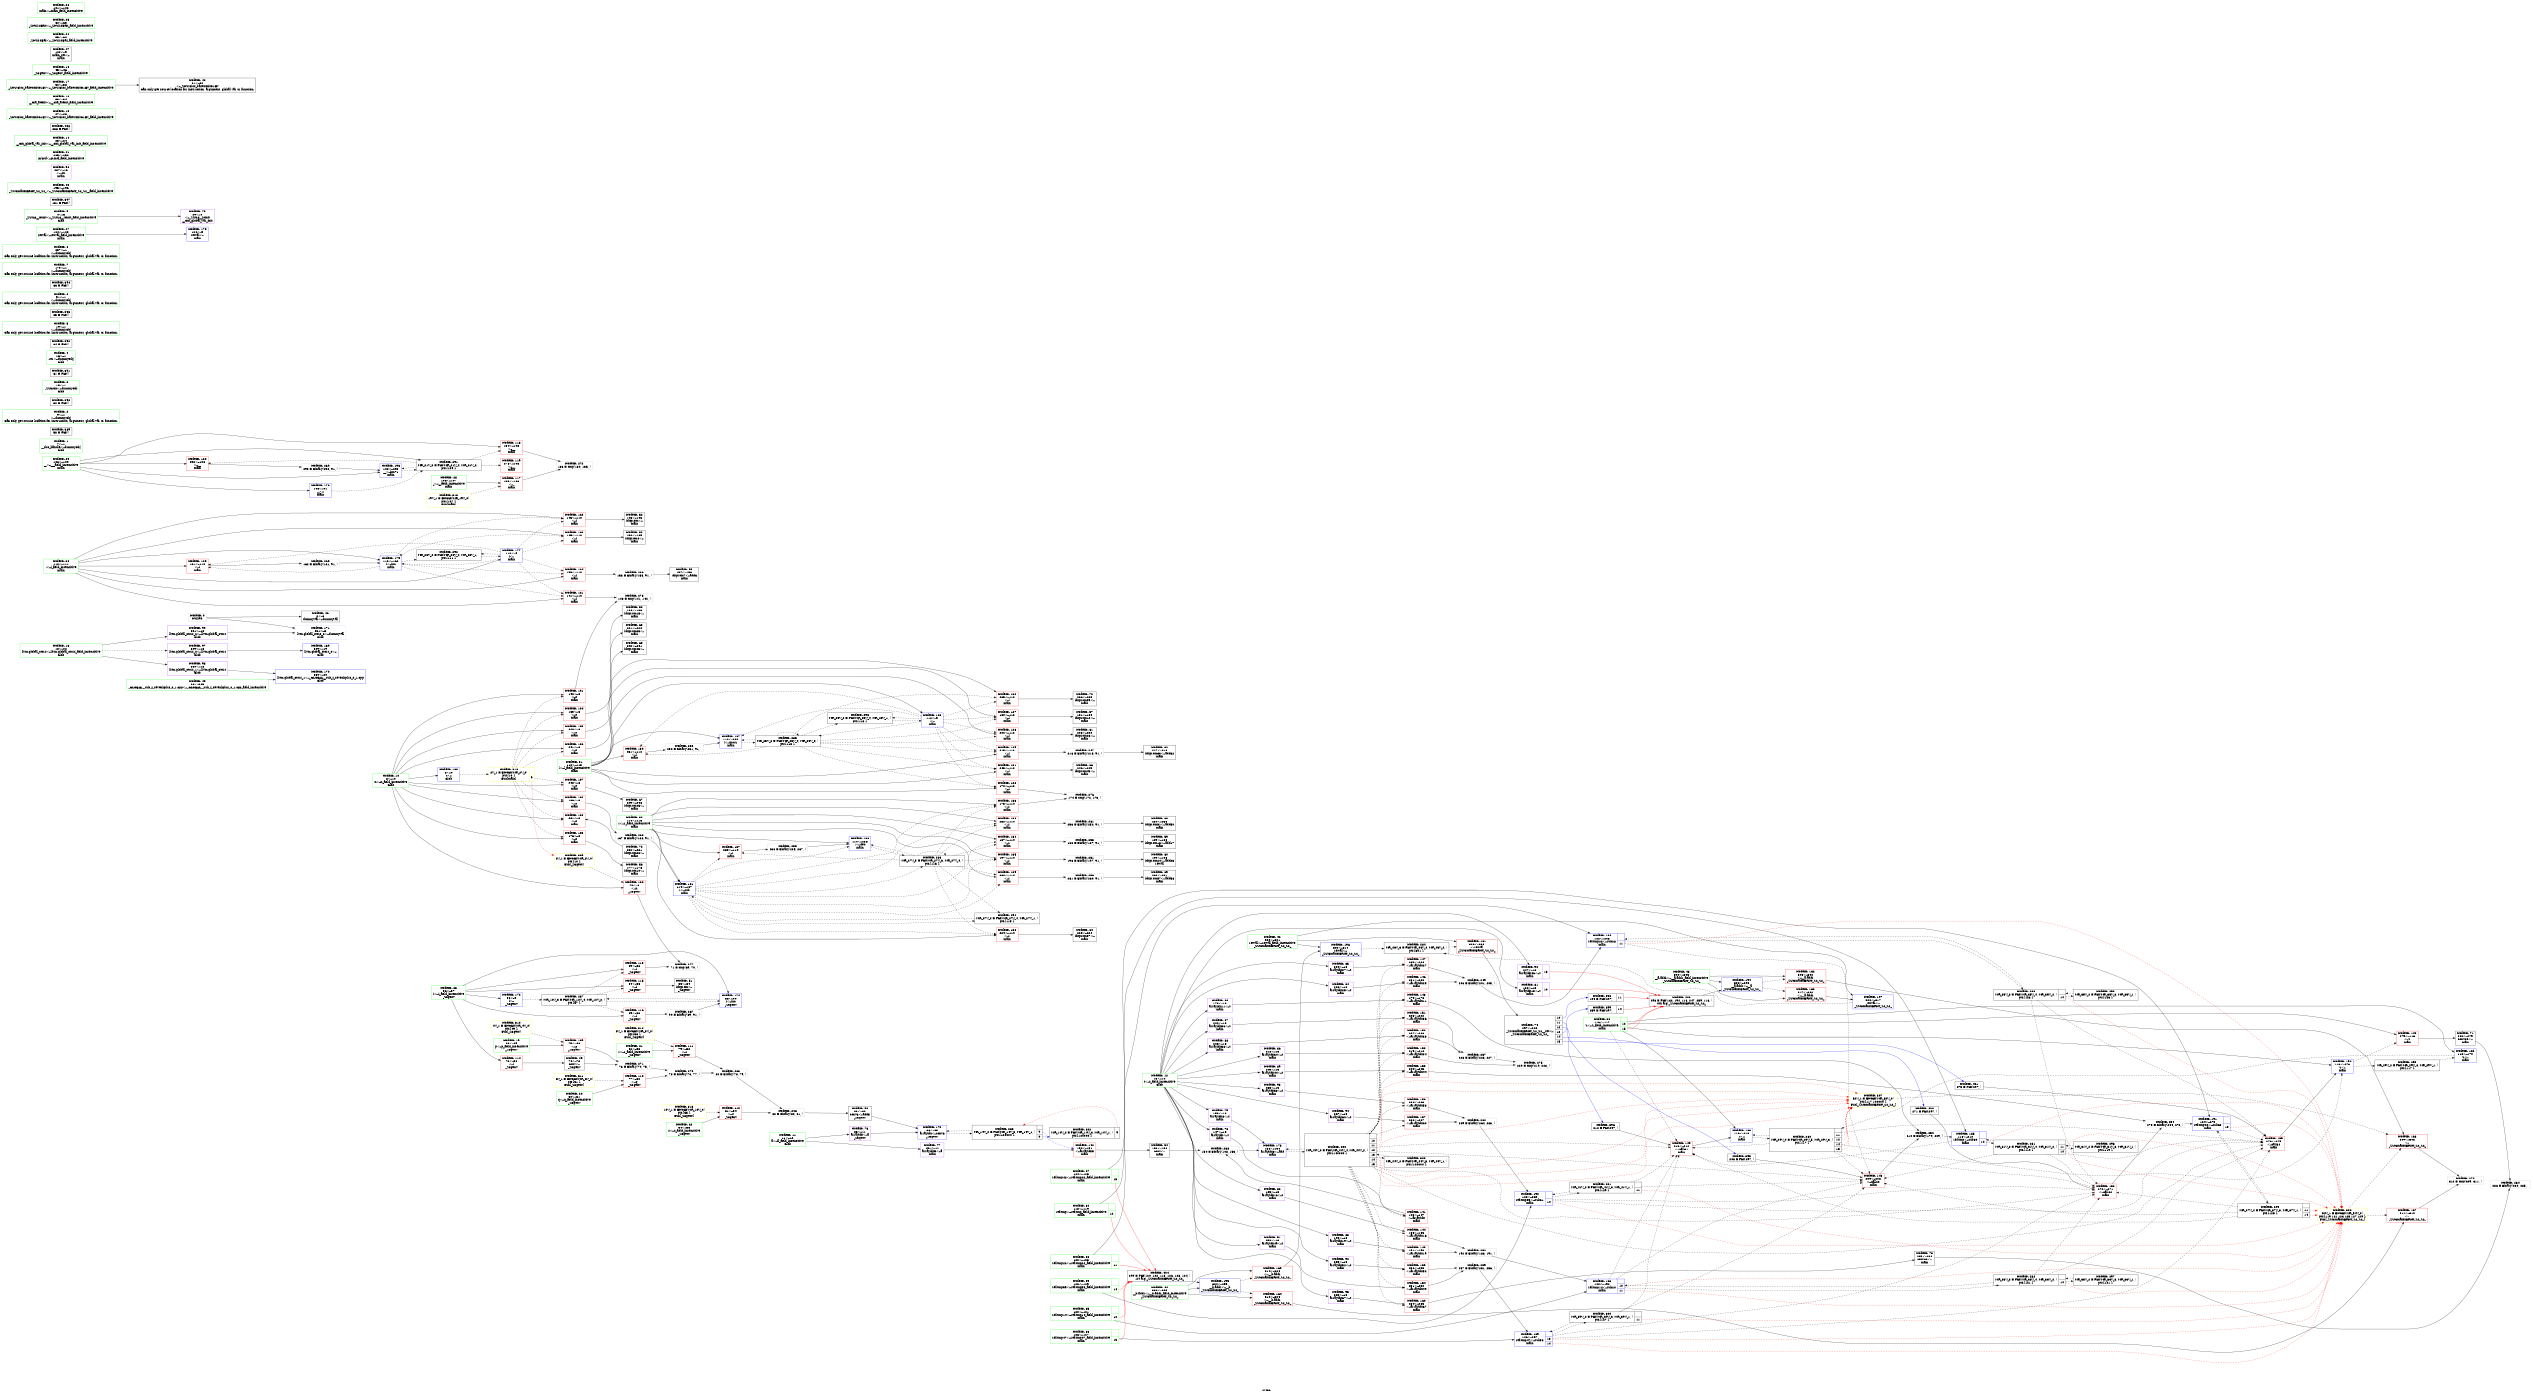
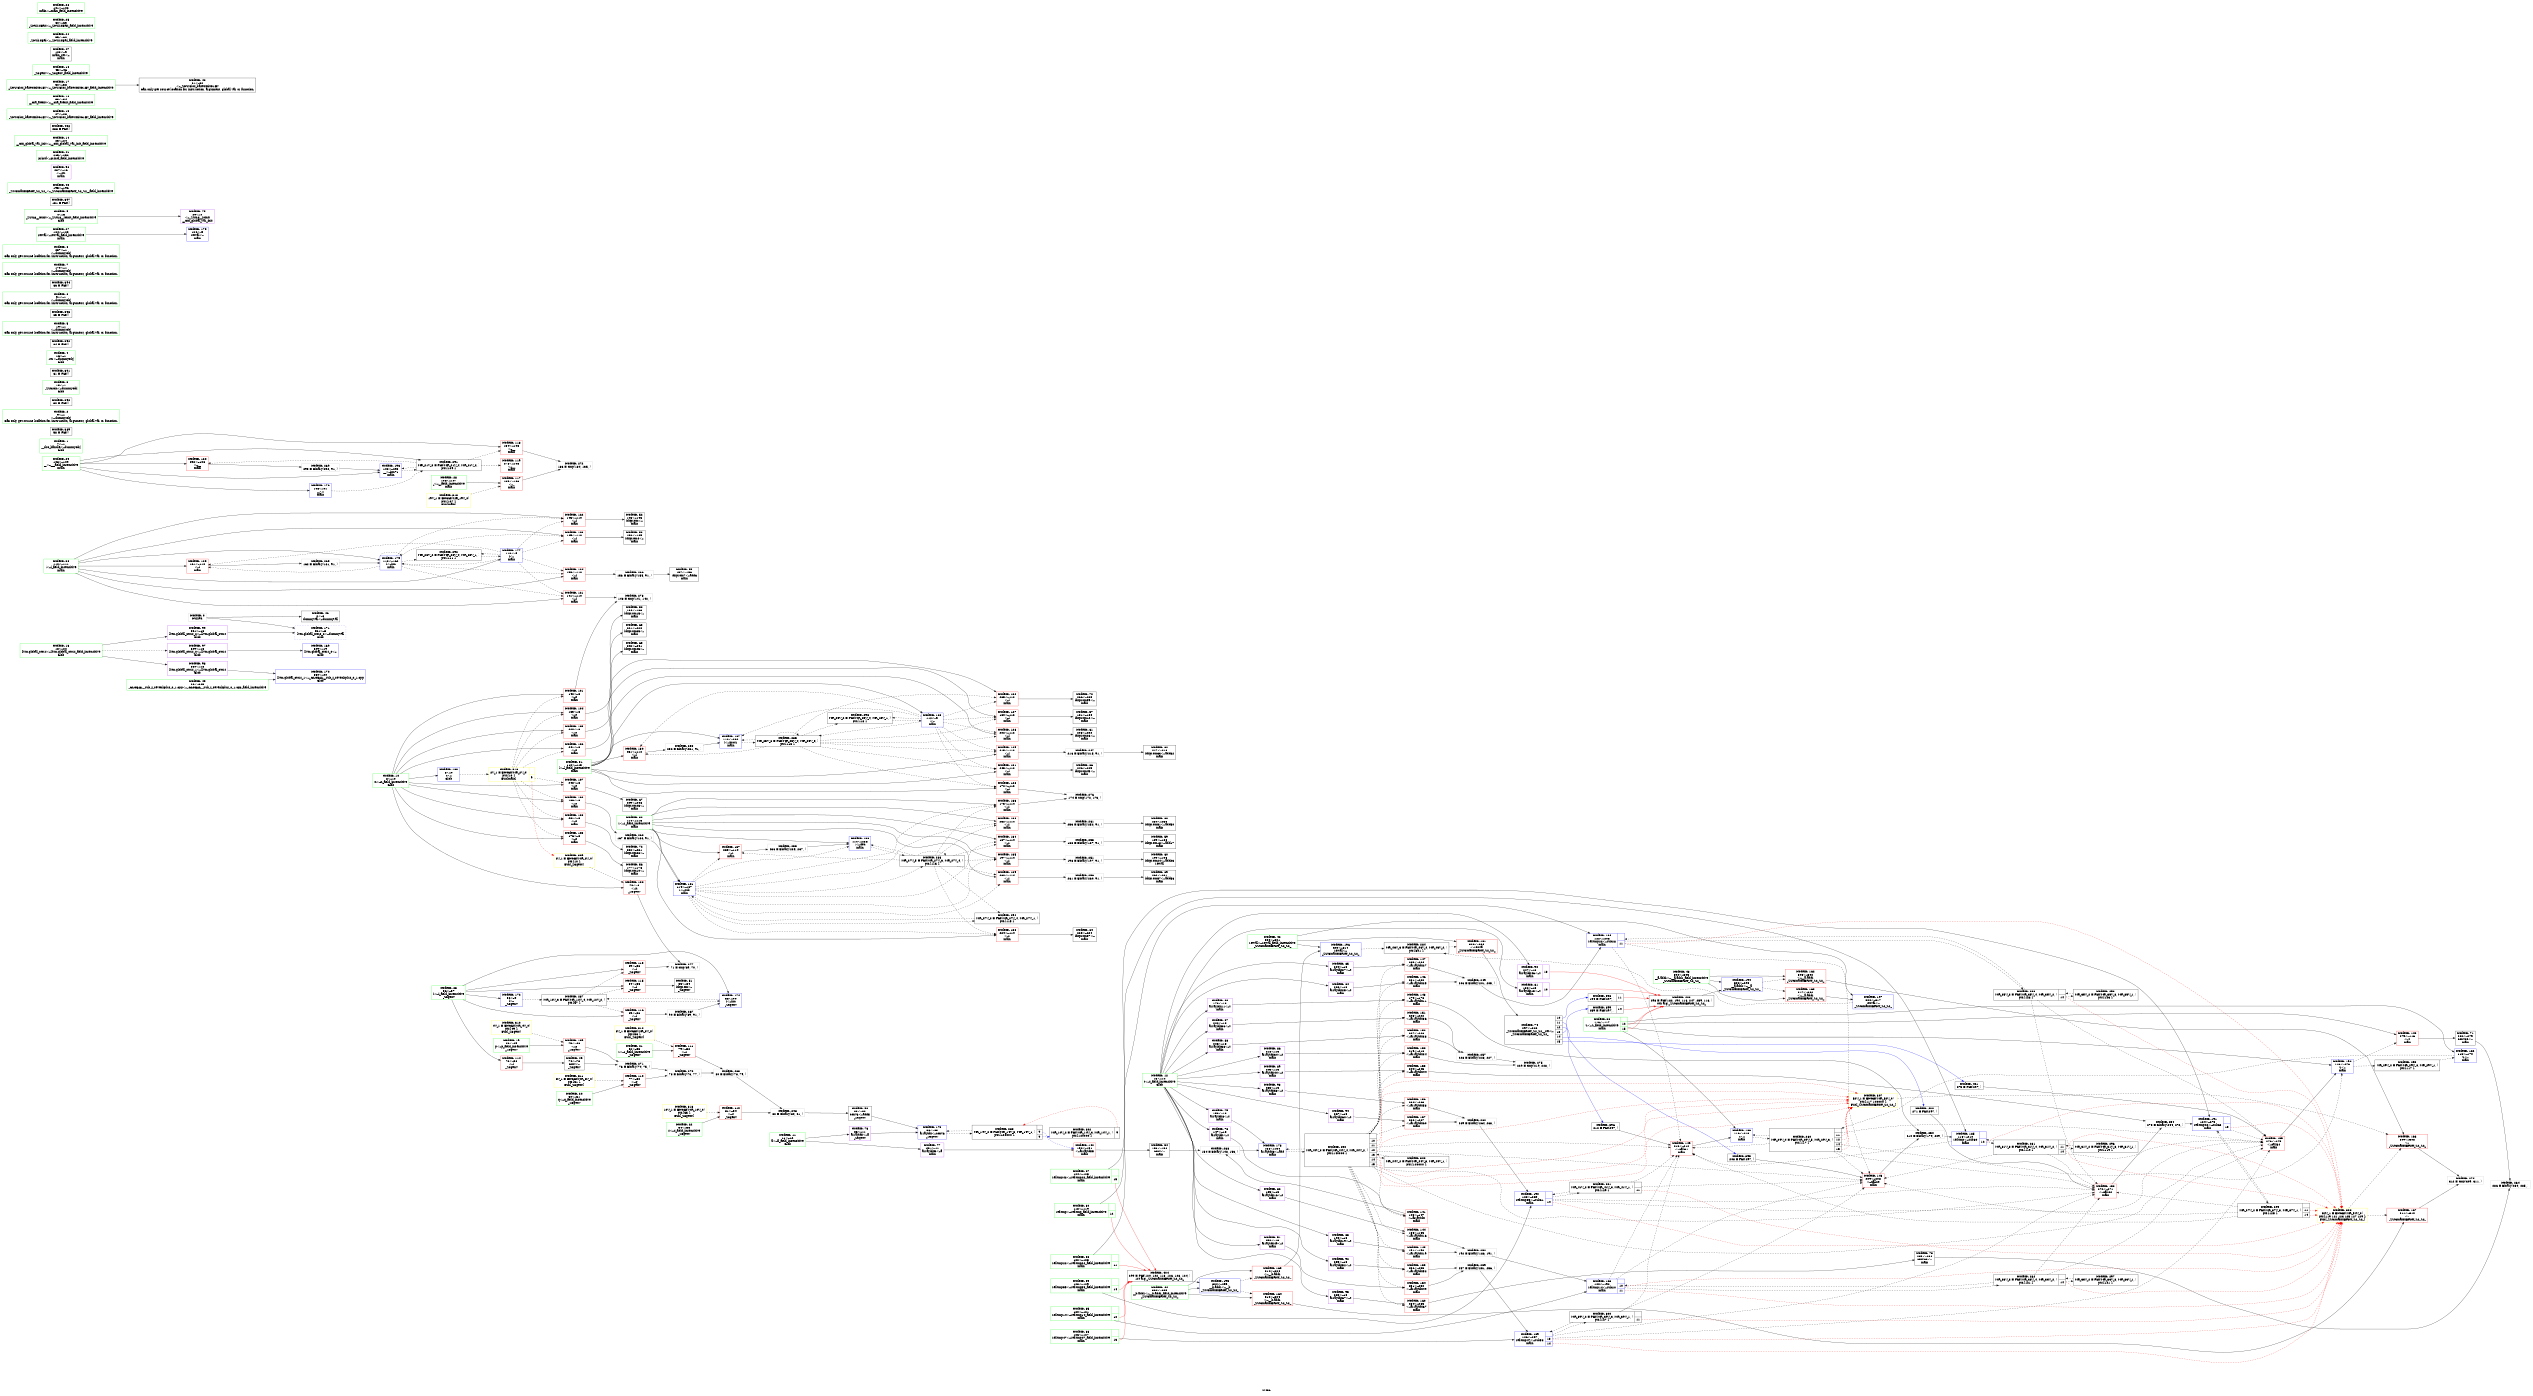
edge "NodeID: 72" -> "NodeID: 108": reversed
edge "NodeID: 33" -> "NodeID: 149": now "NodeID: 184" -> "NodeID: 149"
